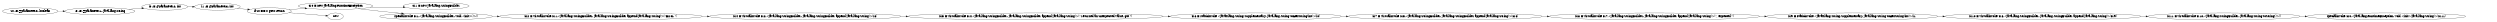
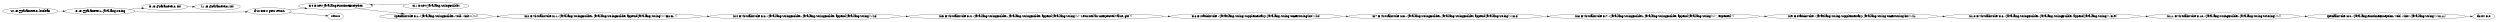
edge "$r0 = new java.lang.RuntimeException" -> "$r1 = new java.lang.StringBuilder": reversed
edge "i1 := @parameter3: int" -> "if z0 == 0 goto return": now "r3 := @parameter1: java.lang.String" -> "if z0 == 0 goto return"
node "new": label "new" -> "return"
node "throw $r0": added
